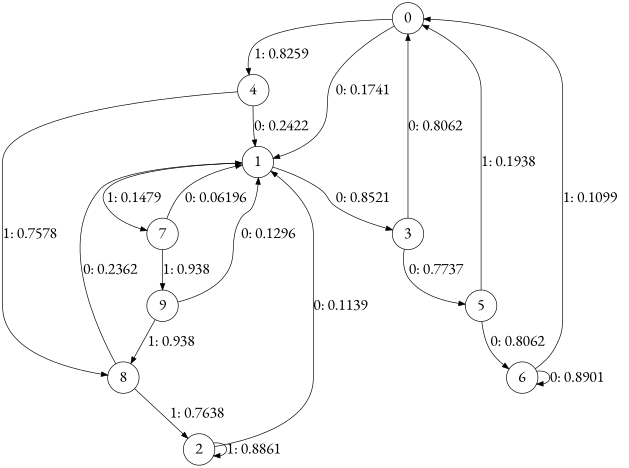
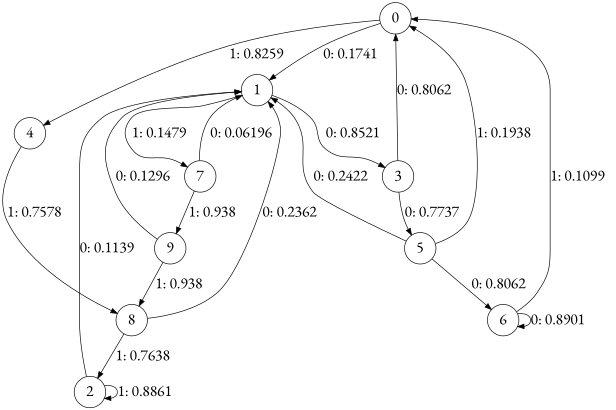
edge "4" -> "1": now "5" -> "1"
